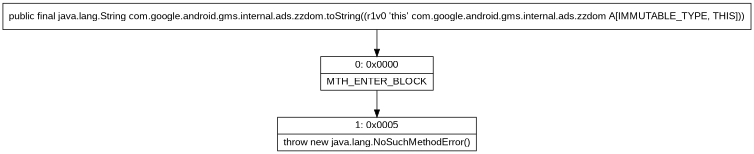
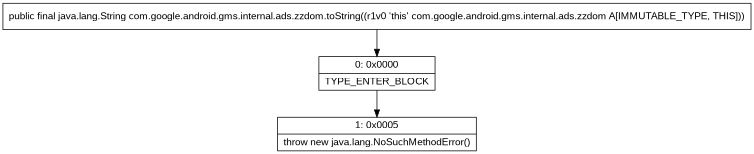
node "0: 0x0000": text "MTH_ENTER_BLOCK" -> "TYPE_ENTER_BLOCK"
